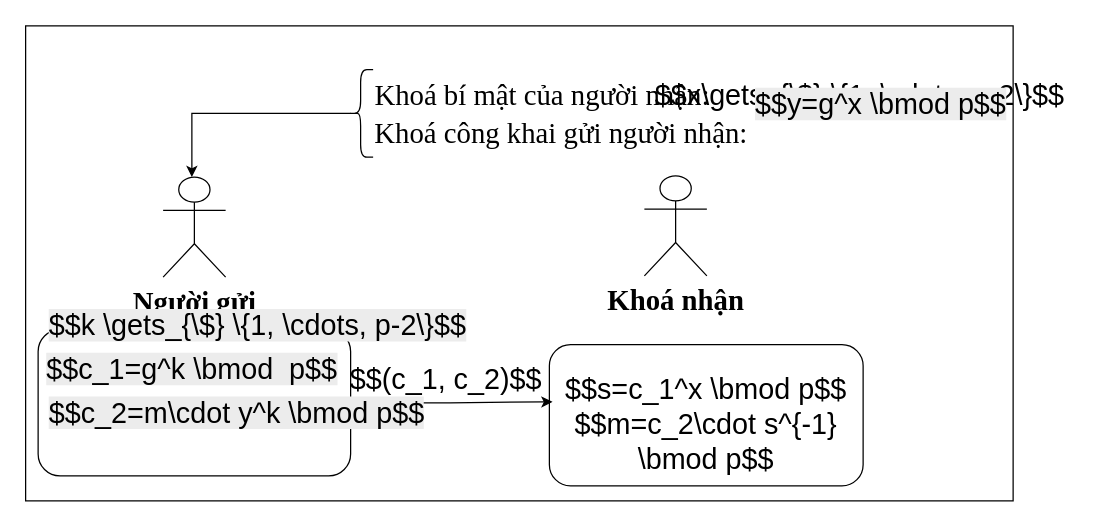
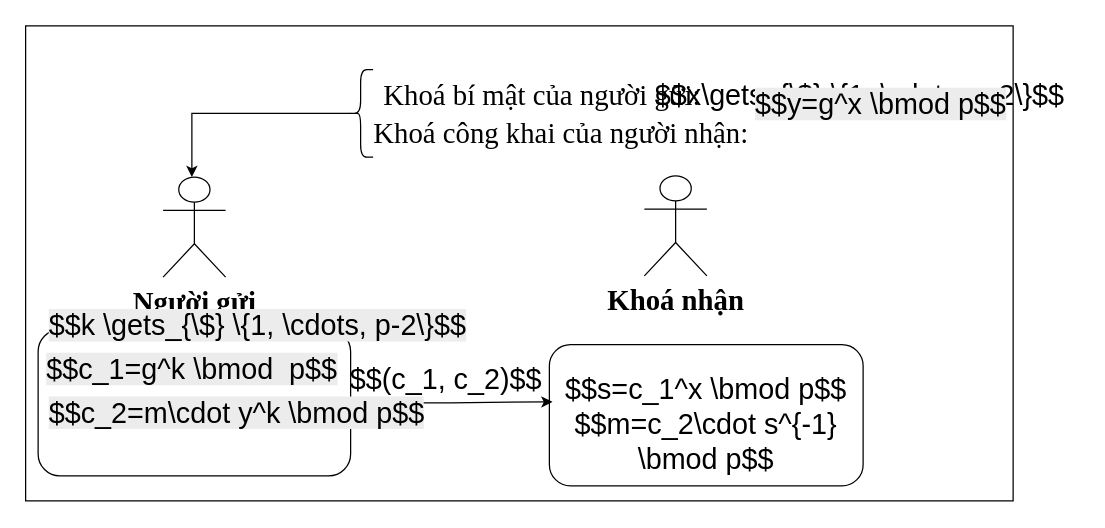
node "Khoá bí mật của người nhận:": label "Khoá bí mật của người nhận:" -> "Khoá bí mật của người gửi:"
node "Khoá công khai gửi người nhận:": label "Khoá công khai gửi người nhận:" -> "Khoá công khai của người nhận:"
